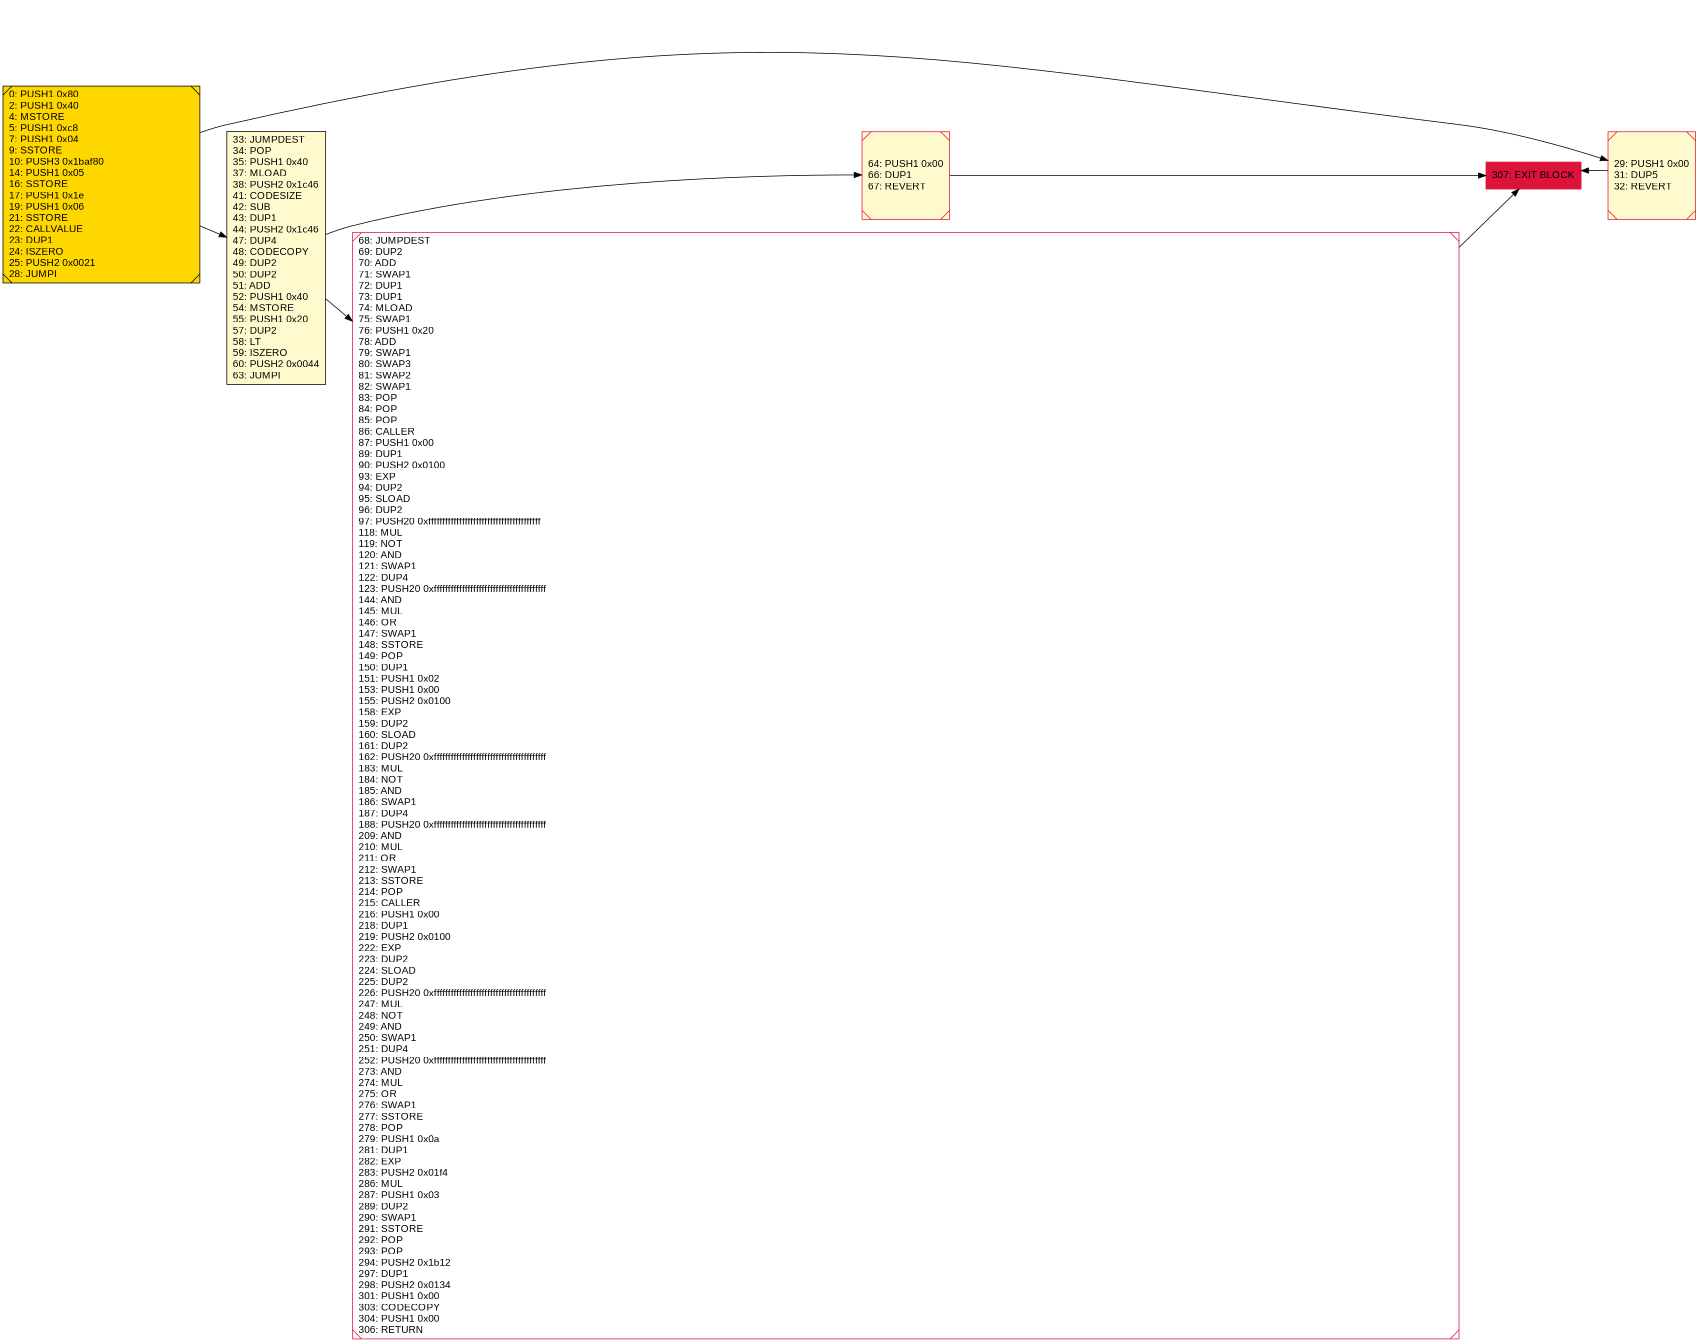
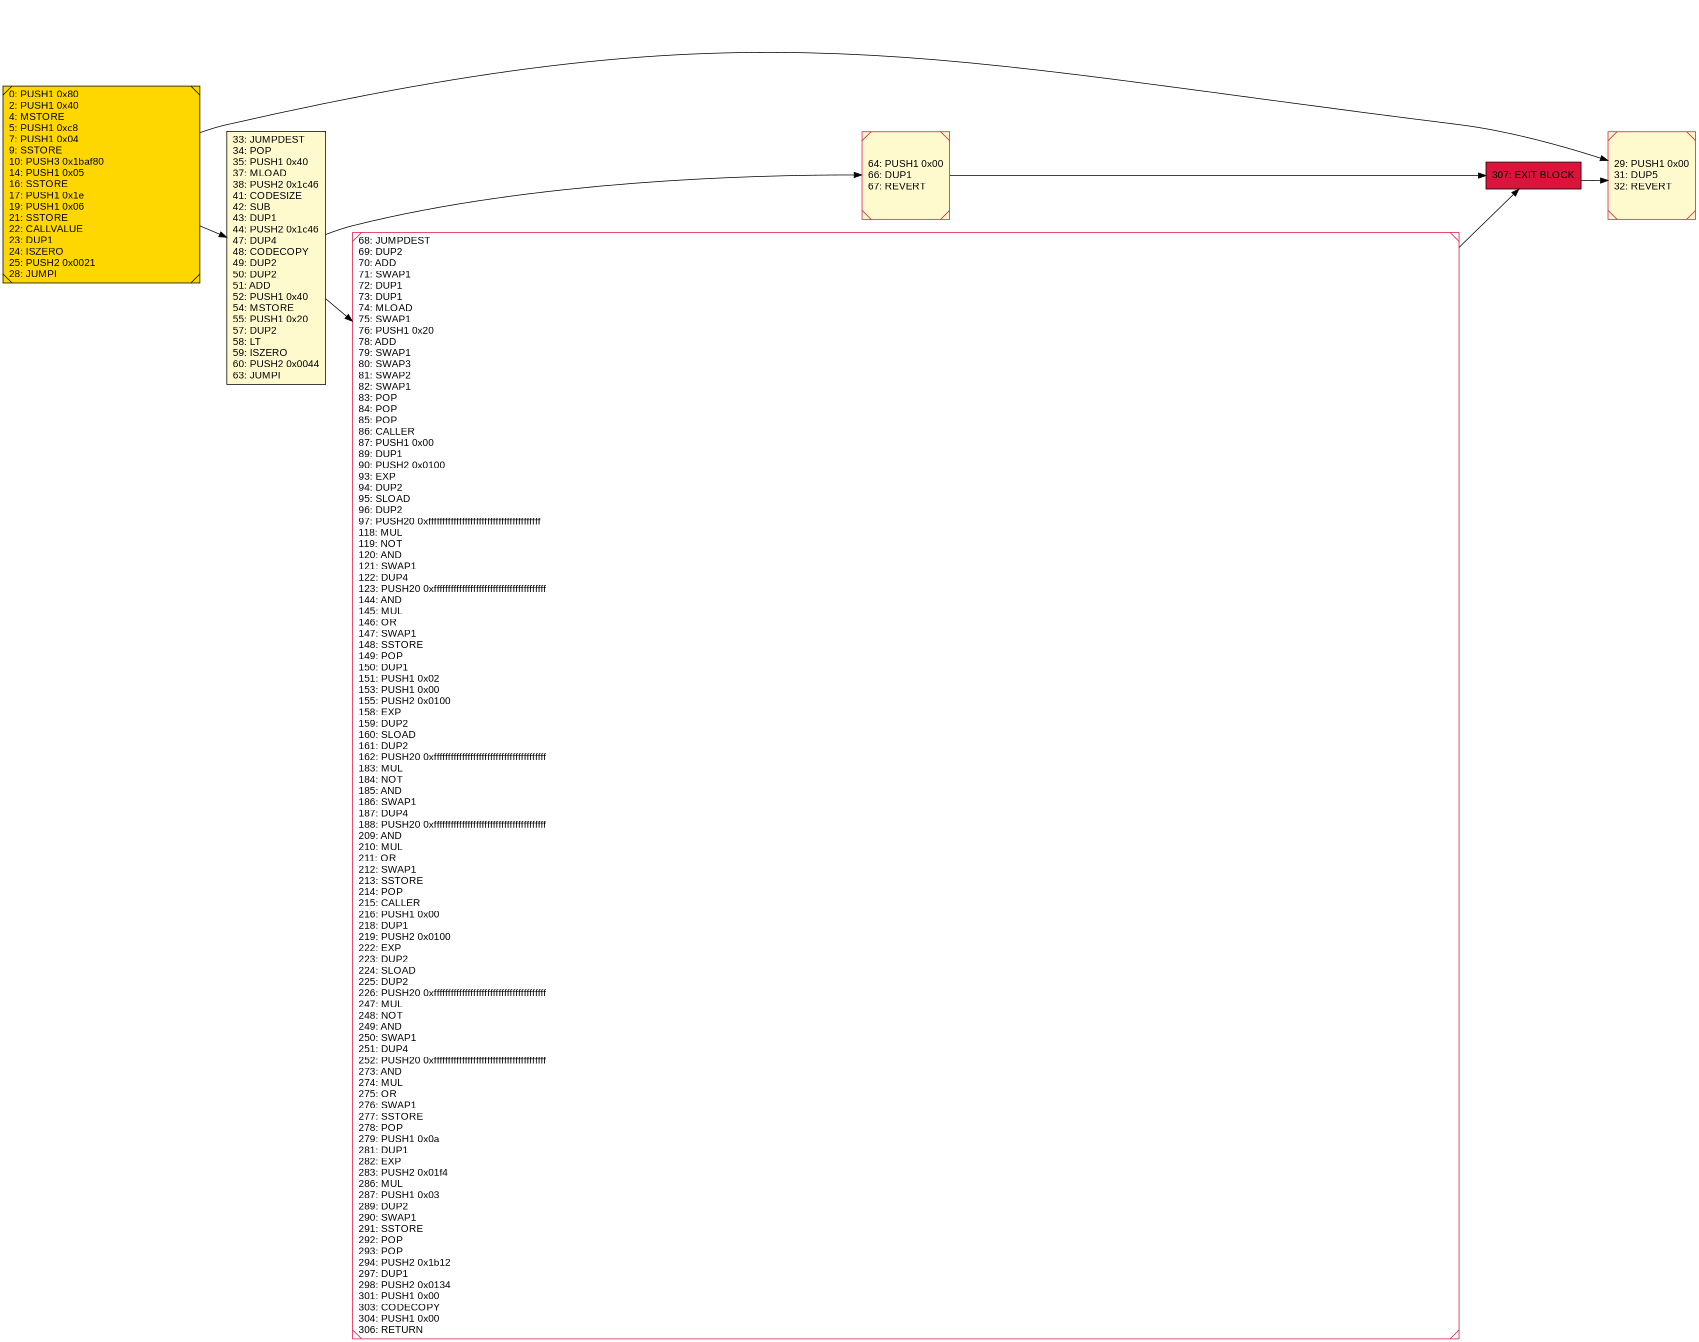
edge "29: PUSH1 0x00 31: DUP5 32: REVERT" -> "307: EXIT BLOCK": reversed
node "307: EXIT BLOCK": color crimson -> black
